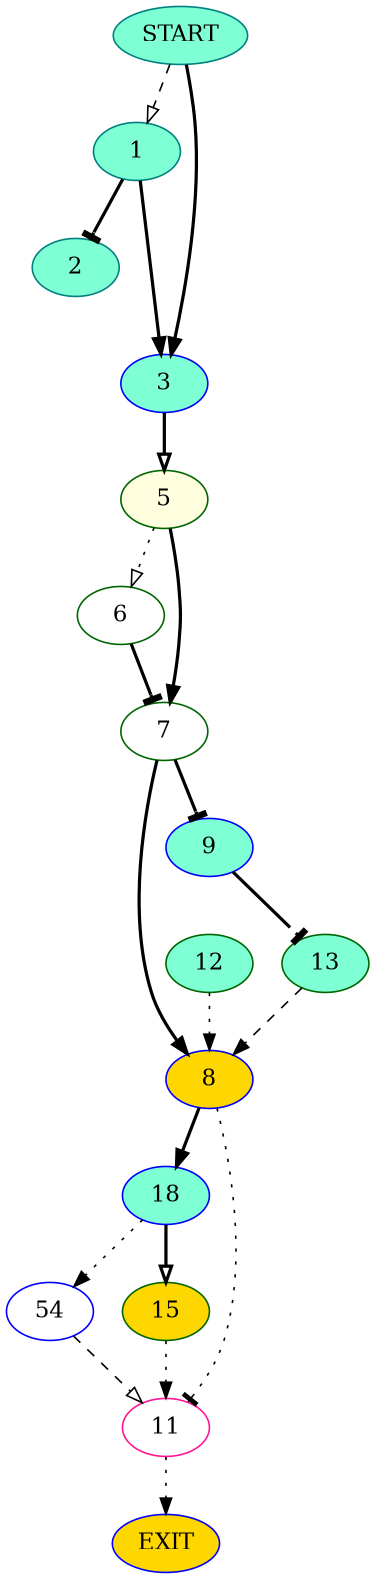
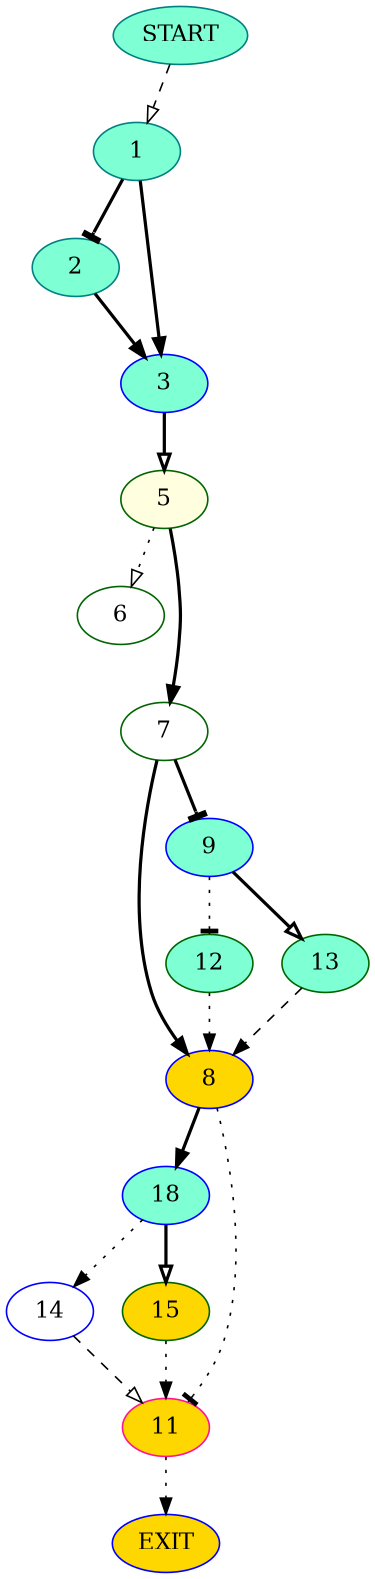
edge "START" -> "3": now "2" -> "3"
edge "6" -> "7": removed
edge "9" -> "13": arrowhead tee -> onormal
edge "9" -> "12": added
node "54": label "54" -> "14"
node "11": fillcolor white -> gold
